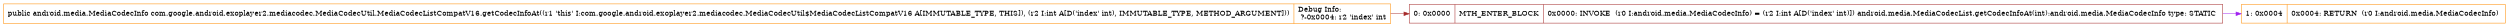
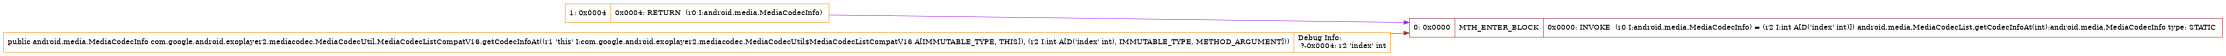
edge "0: 0x0000" -> "1: 0x0004": reversed
